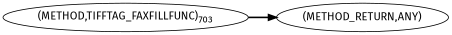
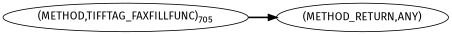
node "(METHOD,TIFFTAG_FAXFILLFUNC)": text "703" -> "705"
